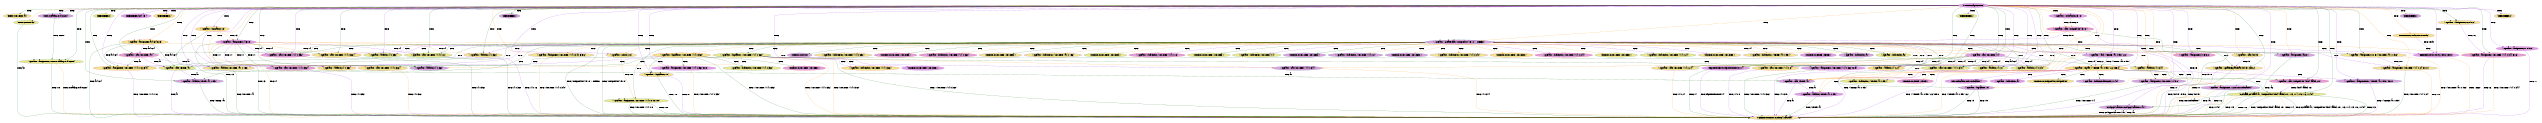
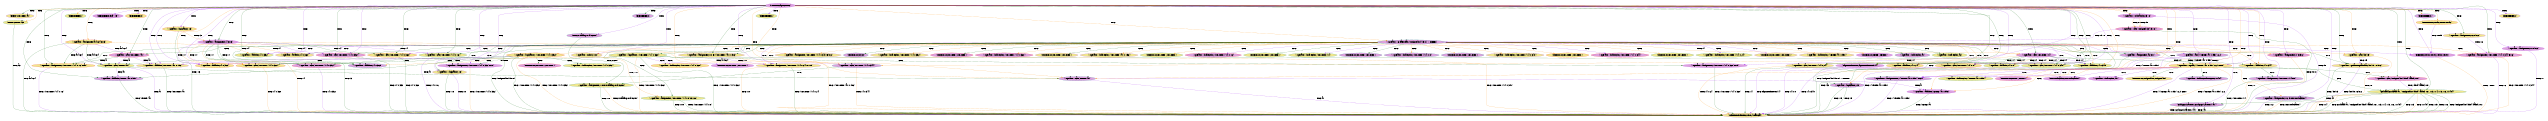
edge "(METHOD,tftp_connect)" -> "(<operator>.assignment,v18 = __readfsqword(0x28u))": now "(<operator>.cast,(_DWORD *)(v4 + 344))" -> "(<operator>.assignment,v18 = __readfsqword(0x28u))"
edge "(<operator>.logicalNot,!*(_QWORD *)(v4 + 352))" -> "(<operator>.assignment,*(_QWORD *)(v4 + 352) = v8)": label "CDG: " -> "QWORD: "
edge "(<operator>.and,*((_BYTE *)a1 + 951) & 2)" -> "(<operators>.assignmentOr,*((_BYTE *)a1 + 951) |= 2u)": added, label "DDG: *((_BYTE *)a1 + 951)"
node "(METHOD_UNKNOWN,__int64 __fastcall)": label "(METHOD_UNKNOWN,__int64 __fastcall)" -> "(METHOD_RETURN,__int64 __fastcall)"
